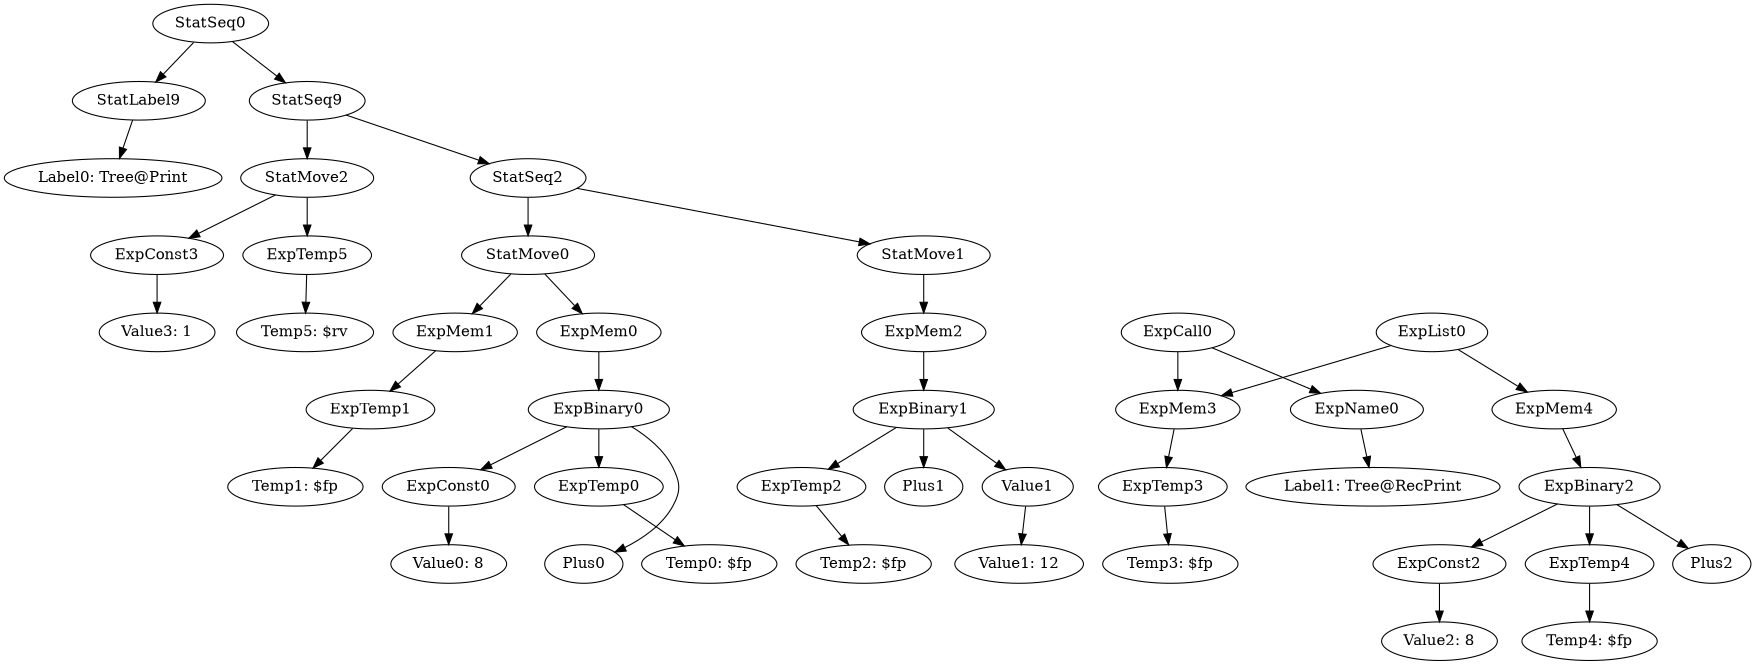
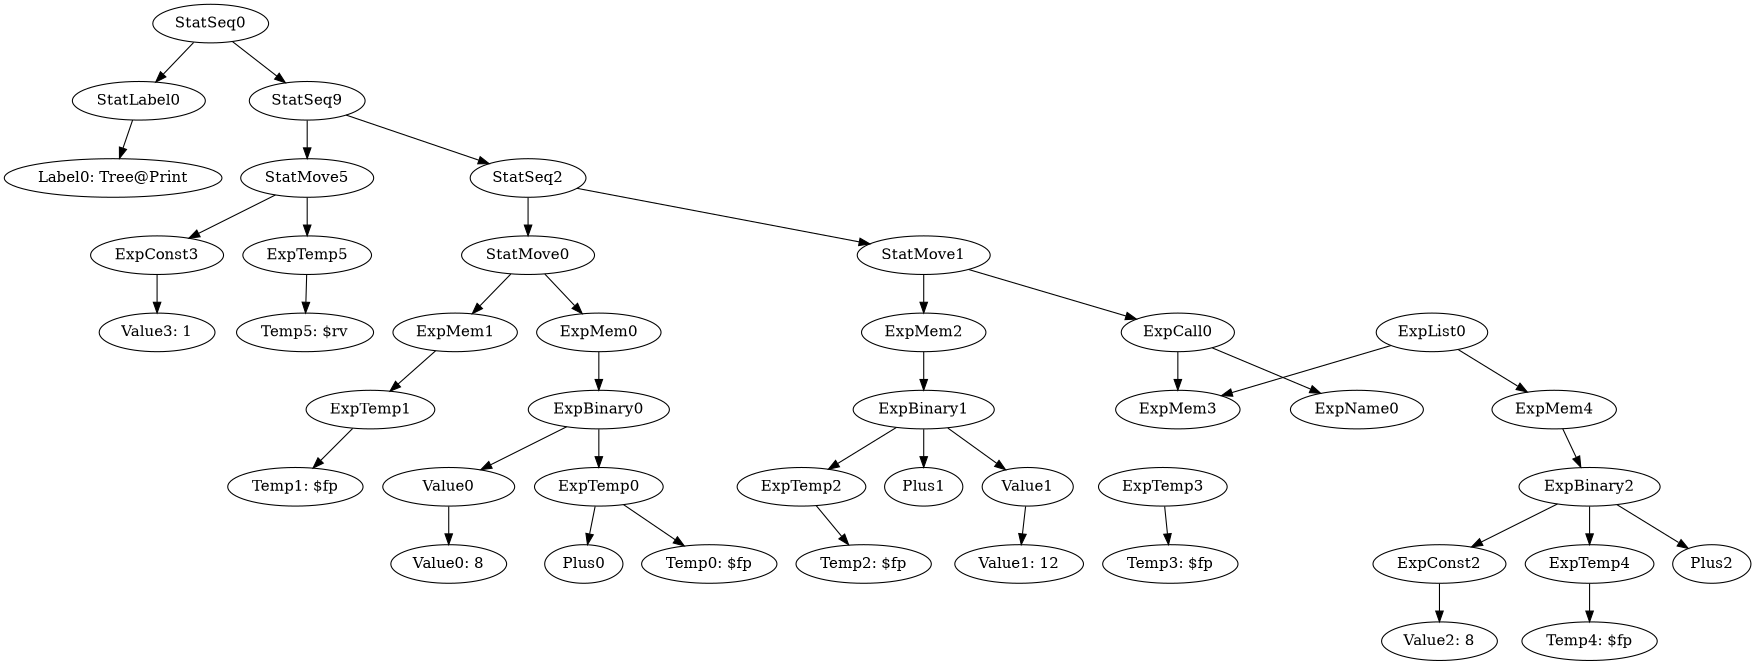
node "StatLabel9": label "StatLabel9" -> "StatLabel0"
node "StatMove2": label "StatMove2" -> "StatMove5"
edge "StatMove1" -> "ExpCall0": added
edge "ExpMem3" -> "ExpTemp3": removed
node "ExpConst0": label "ExpConst0" -> "Value0"
node "Label1: Tree@RecPrint": removed
edge "ExpBinary0" -> "Plus0": now "ExpTemp0" -> "Plus0"
